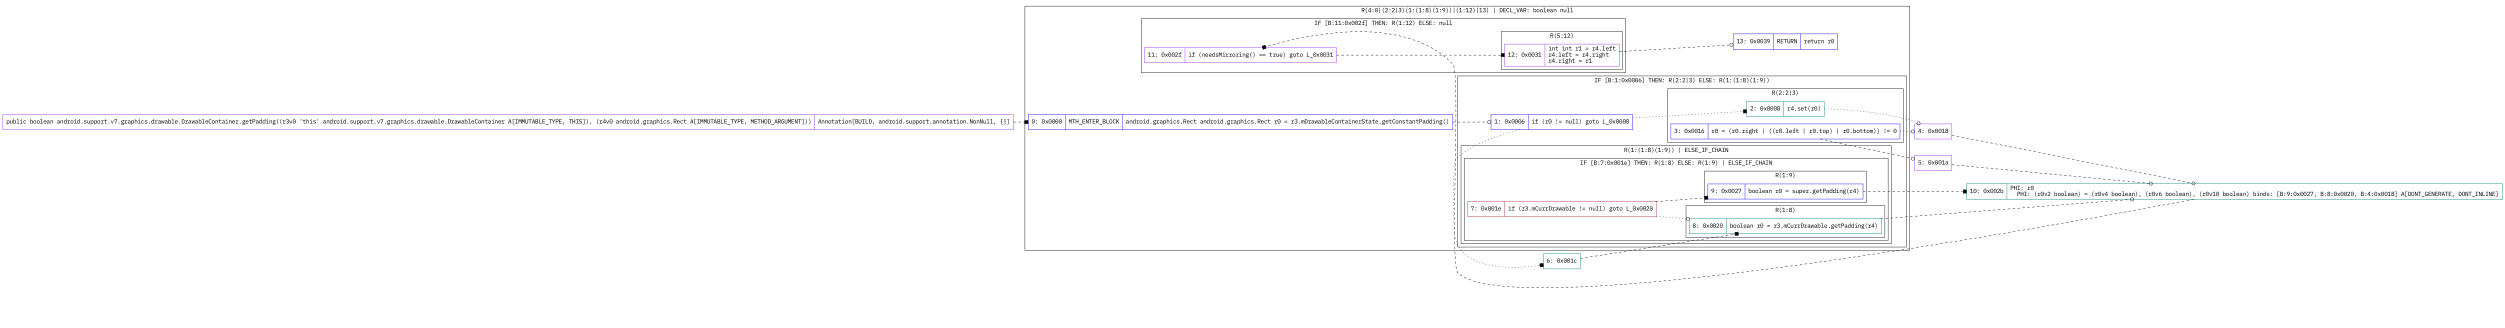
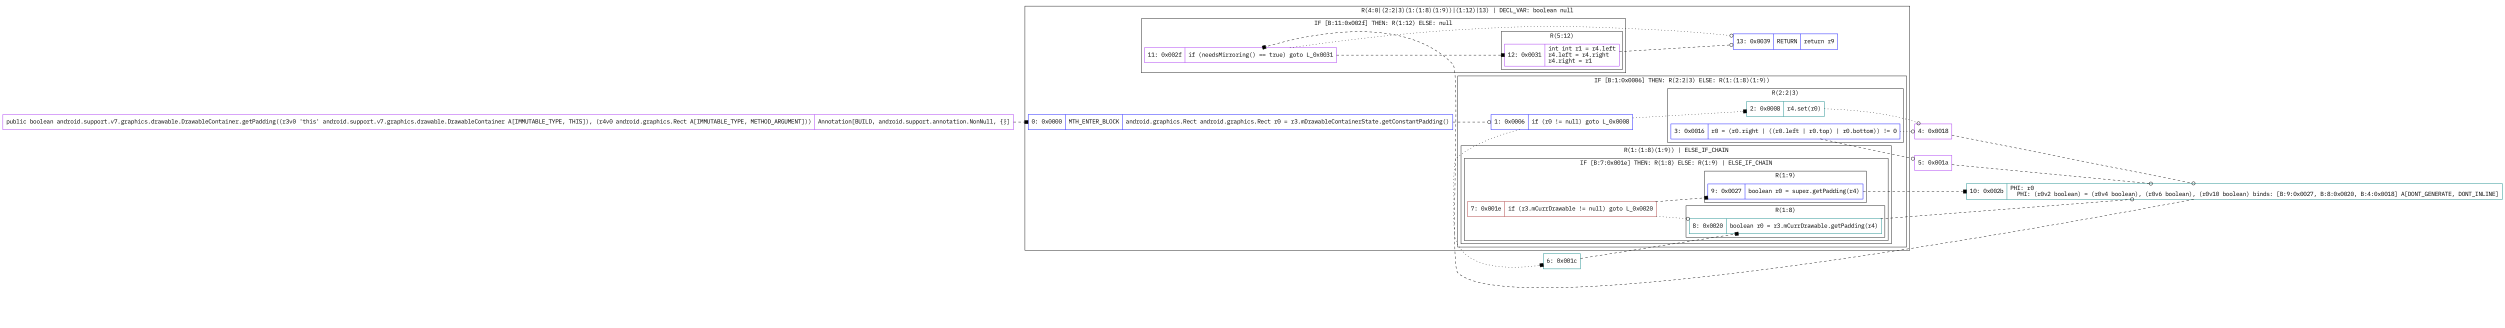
edge "11: 0x002f" -> "13: 0x0039": added
node "13: 0x0039": text "return r0" -> "return r9"
